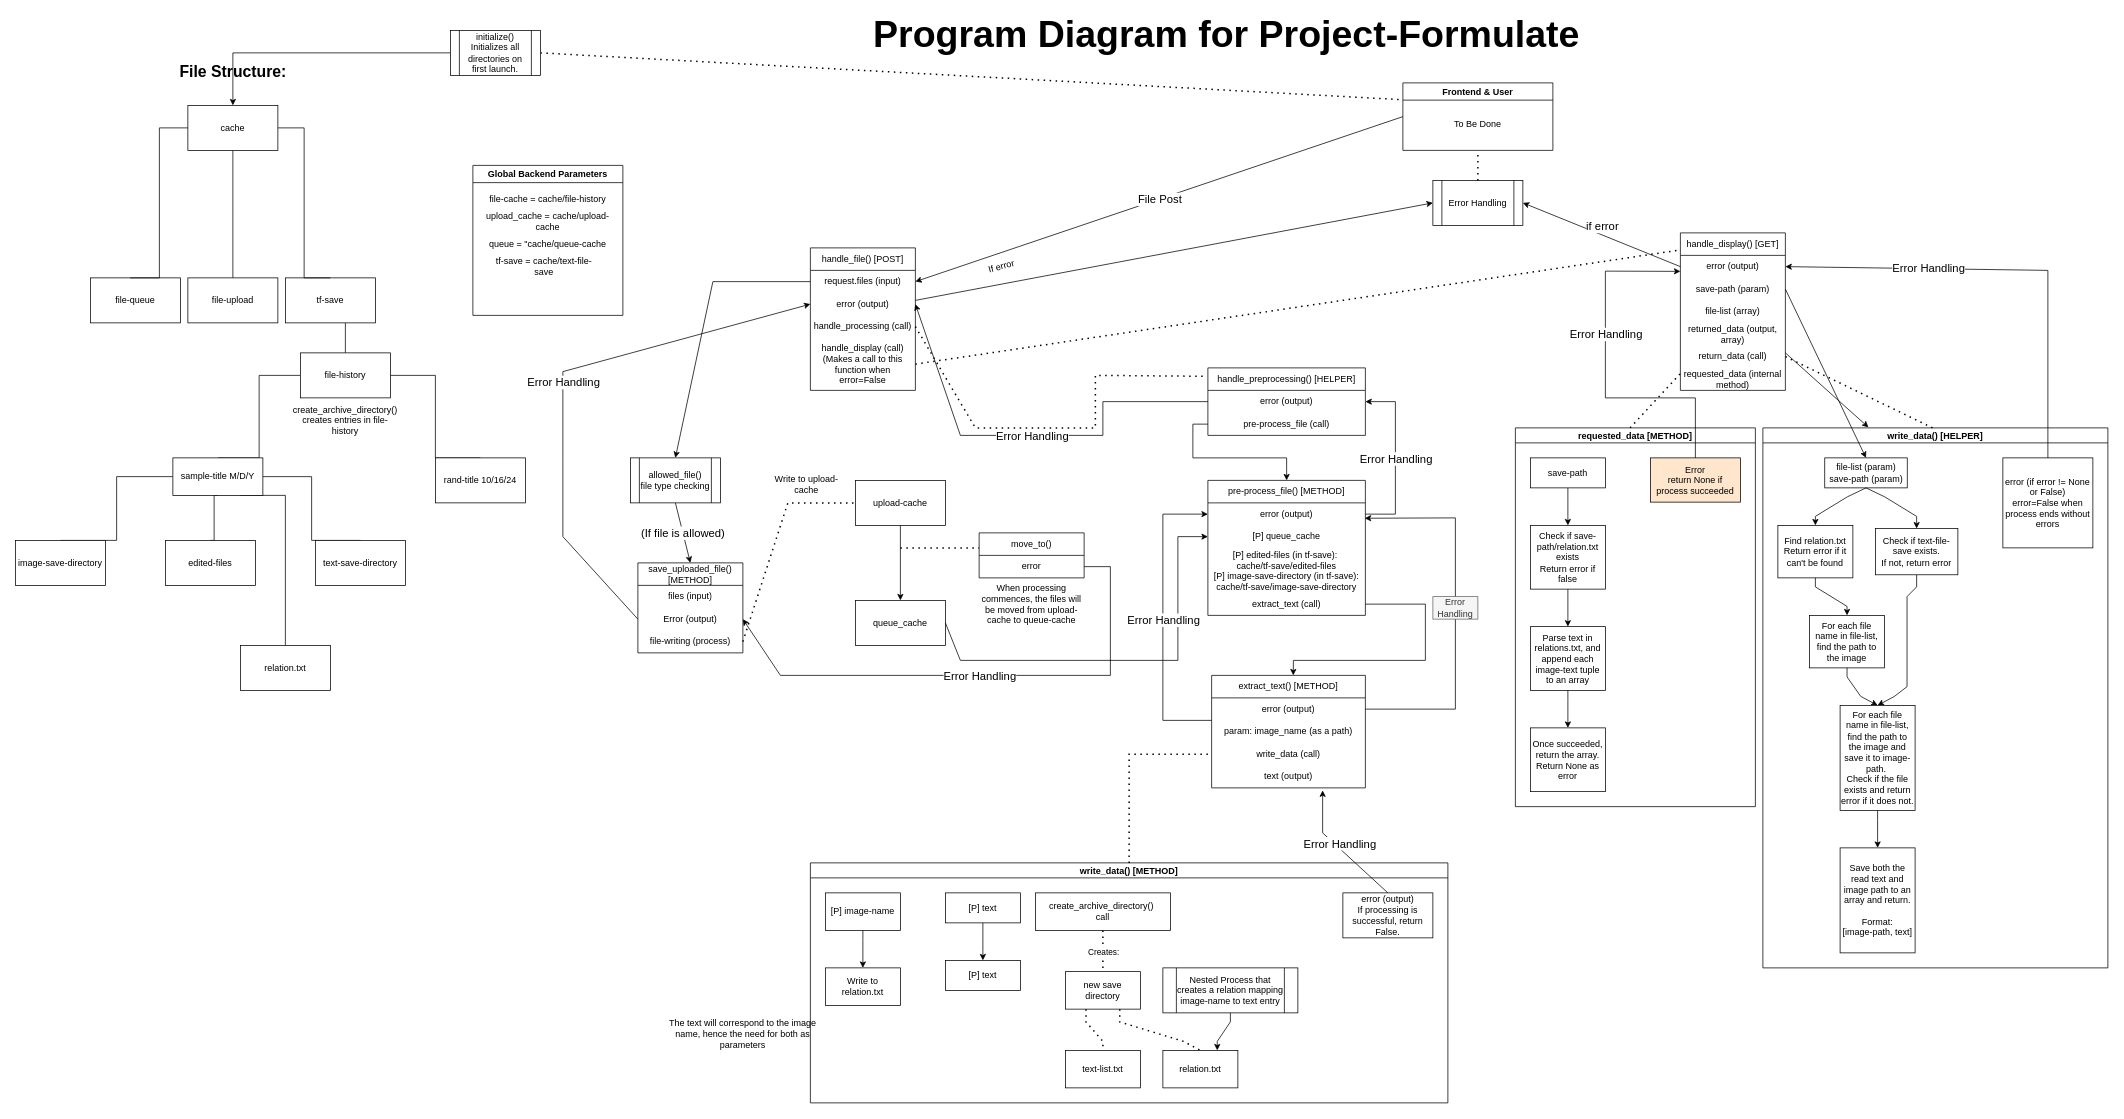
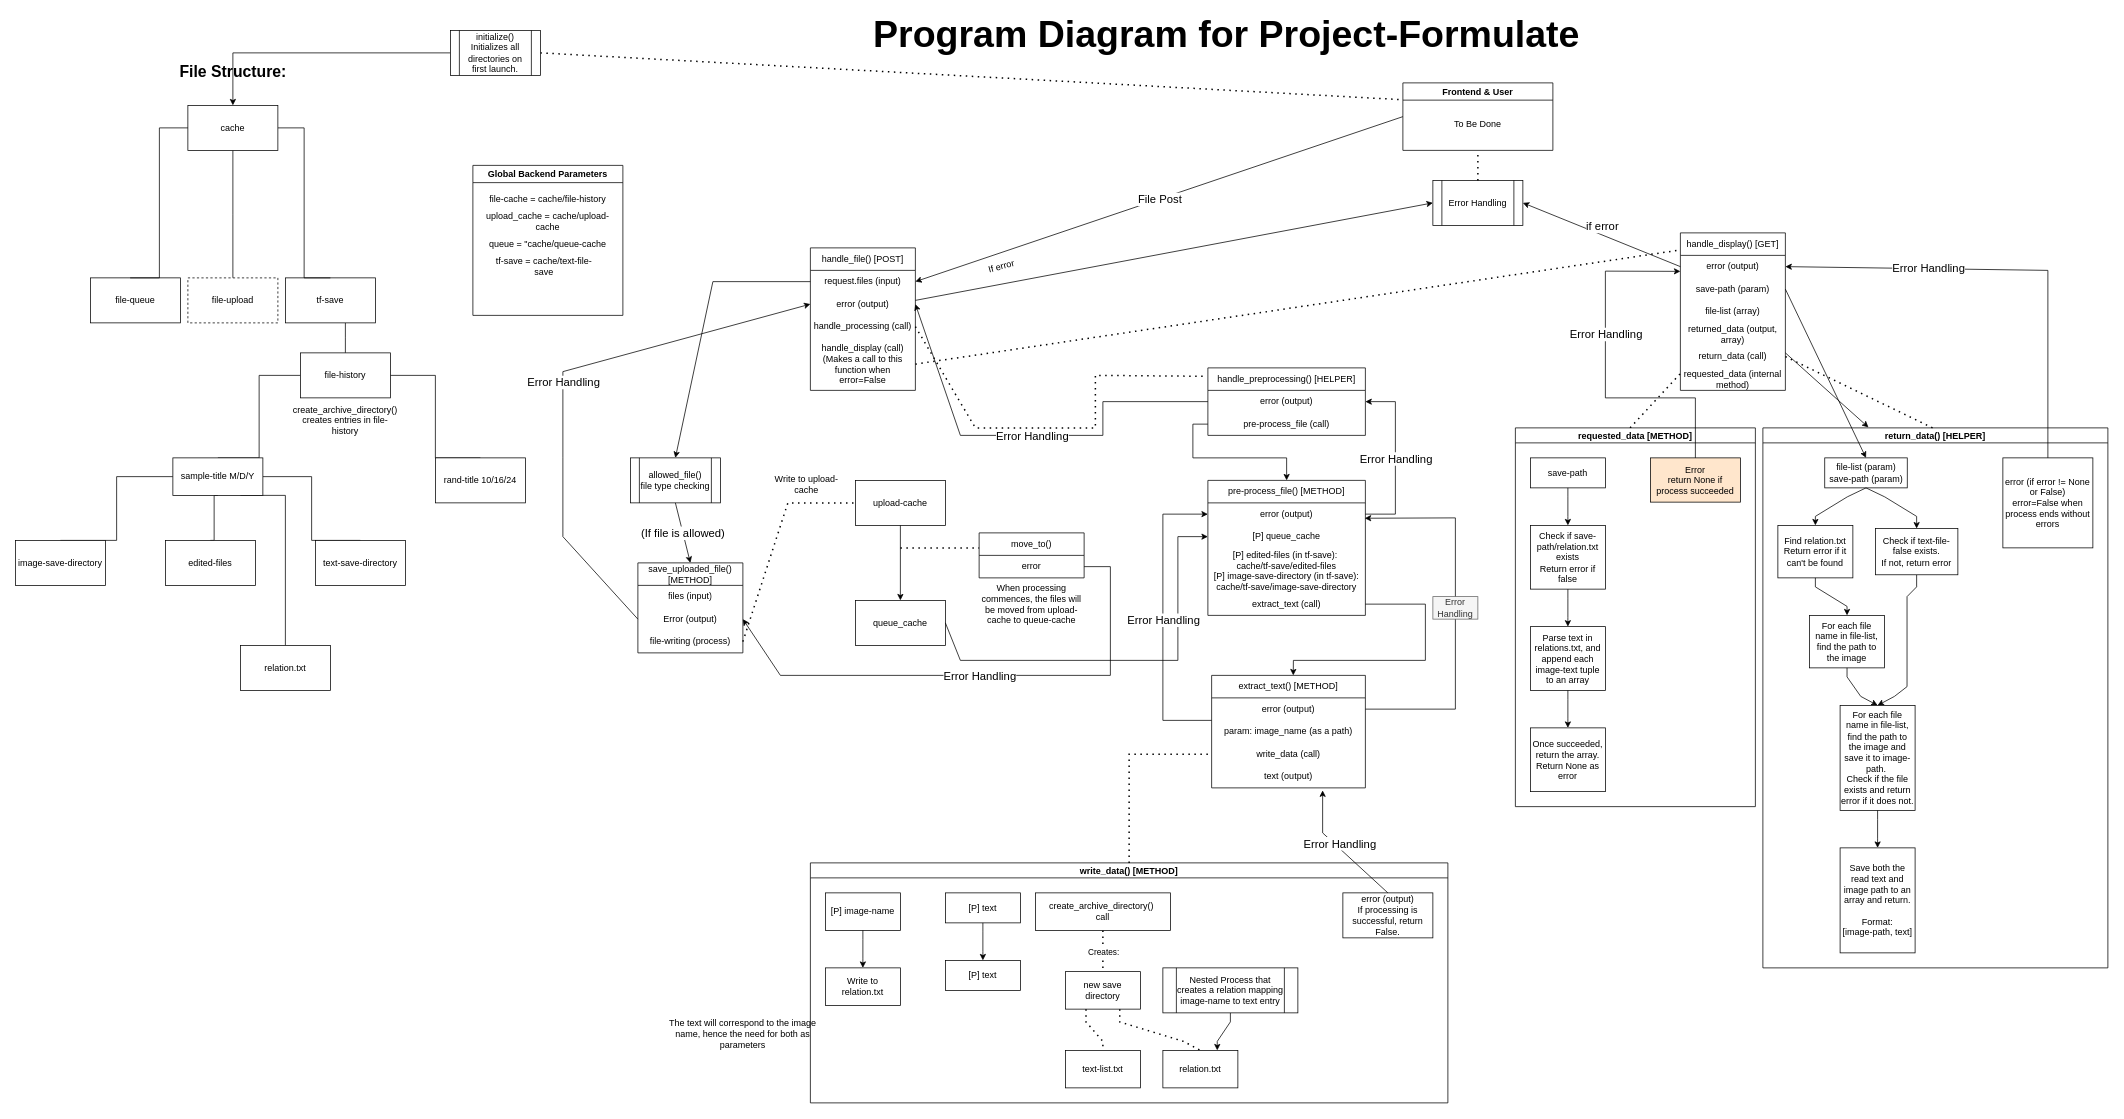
node "file-upload": style solid -> dashed
node "write_data() [HELPER]": label "write_data() [HELPER]" -> "return_data() [HELPER]"
node "Check if text-file-save exists. If not, return error": label "Check if text-file-save exists. If not, return error" -> "Check if text-file-false exists. If not, return error"
